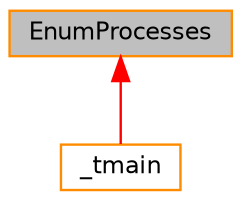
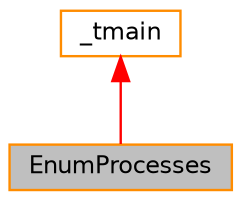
edge "_tmain" -> "EnumProcesses": reversed
